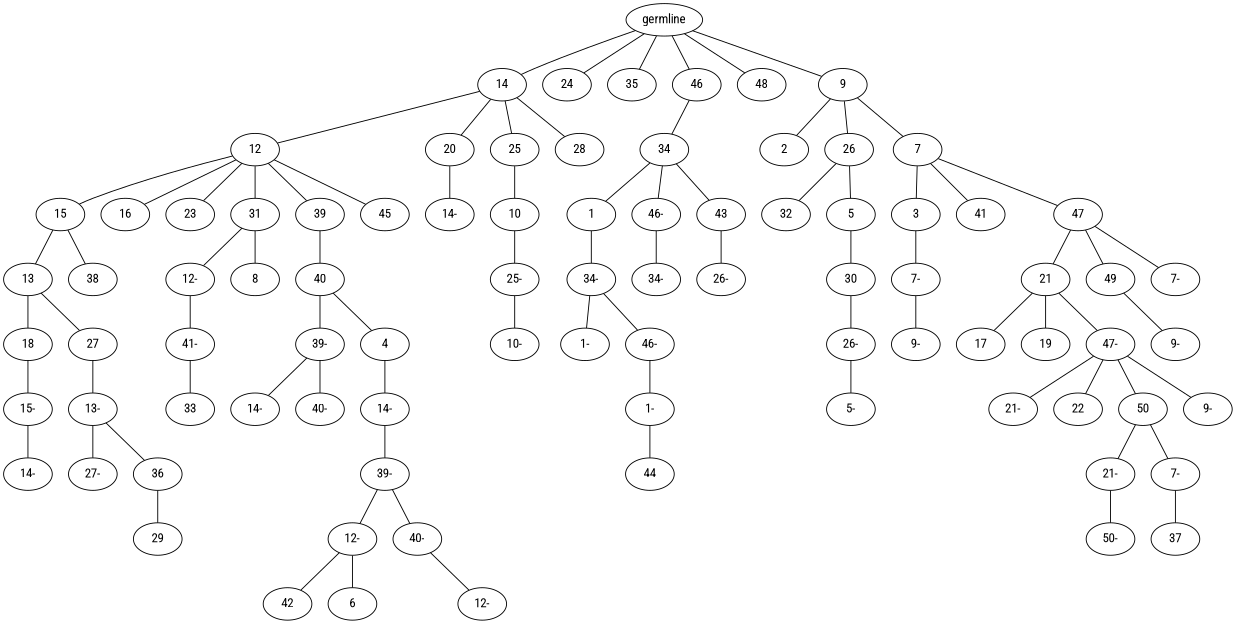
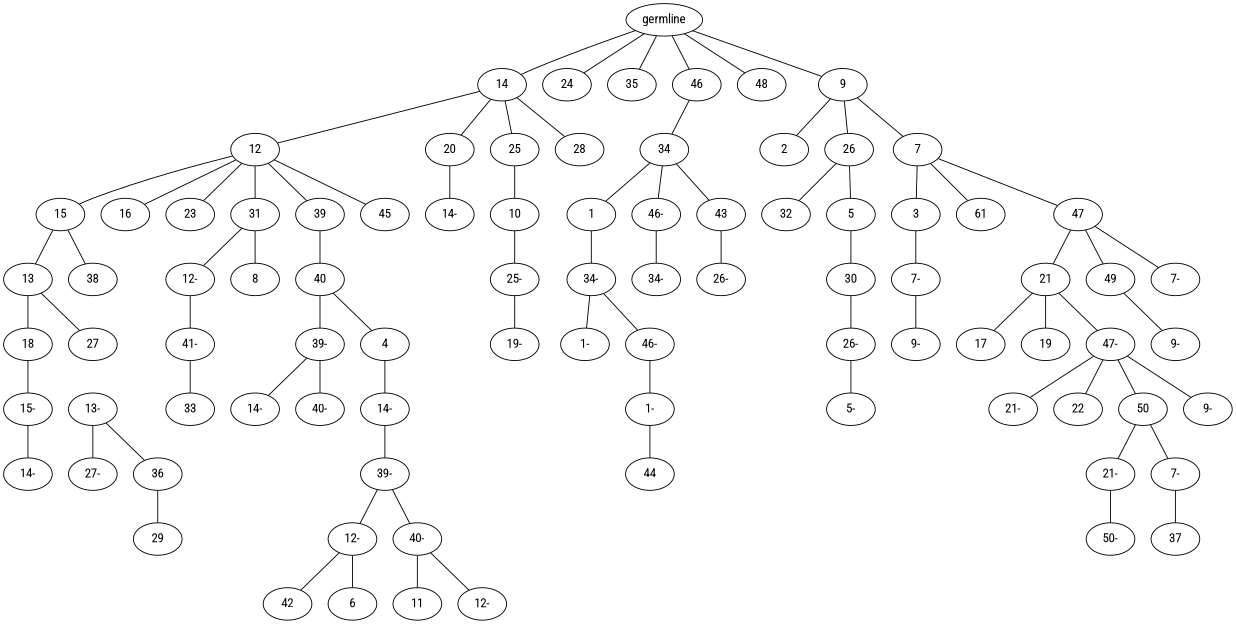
node "41": label "41" -> "61"
node "10-": label "10-" -> "19-"
edge "27" -- "13-": removed
node "11": added
